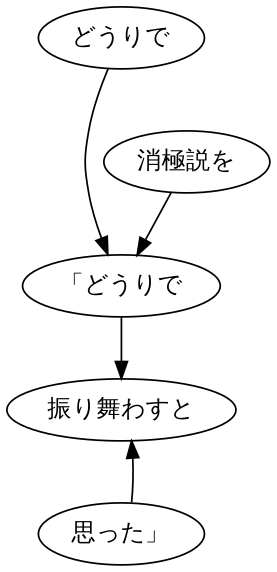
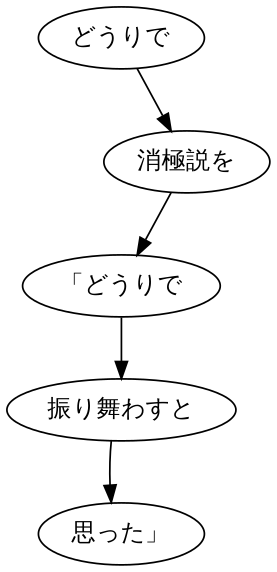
edge "どうりで" -> "「どうりで": now "どうりで" -> "消極説を"
edge "思った」" -> "振り舞わすと": reversed
